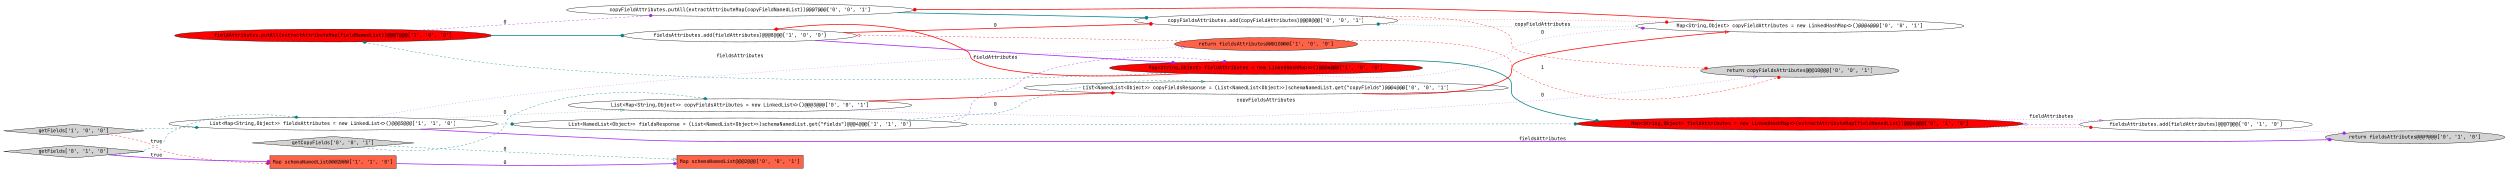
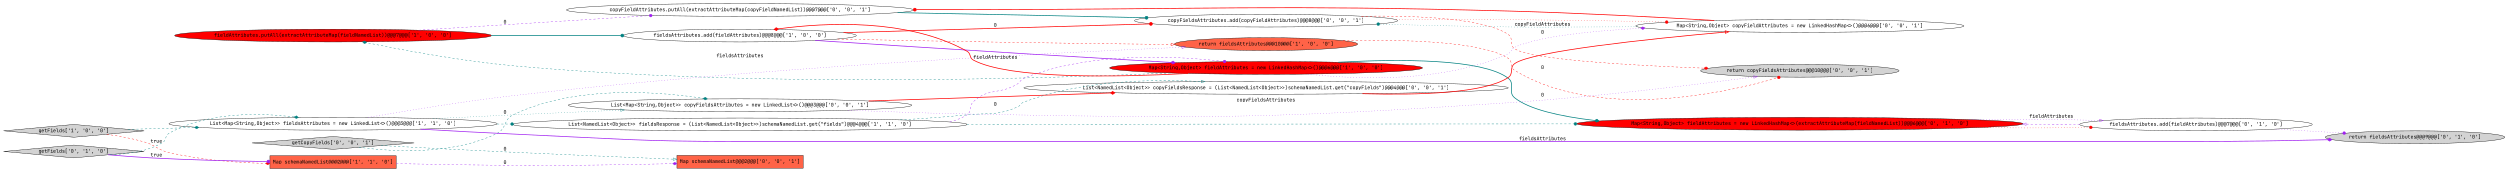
edge "return fieldsAttributes@@@10@@@['1', '0', '0']" -> "fieldsAttributes.add(fieldAttributes)@@@8@@@['1', '0', '0']": reversed
edge "return fieldsAttributes@@@10@@@['1', '0', '0']" -> "return copyFieldsAttributes@@@10@@@['0', '0', '1']": label "1" -> "0"
edge "Map schemaNamedList@@@2@@@['1', '1', '0']" -> "Map schemaNamedList@@@2@@@['0', '0', '1']": style bold -> dashed
